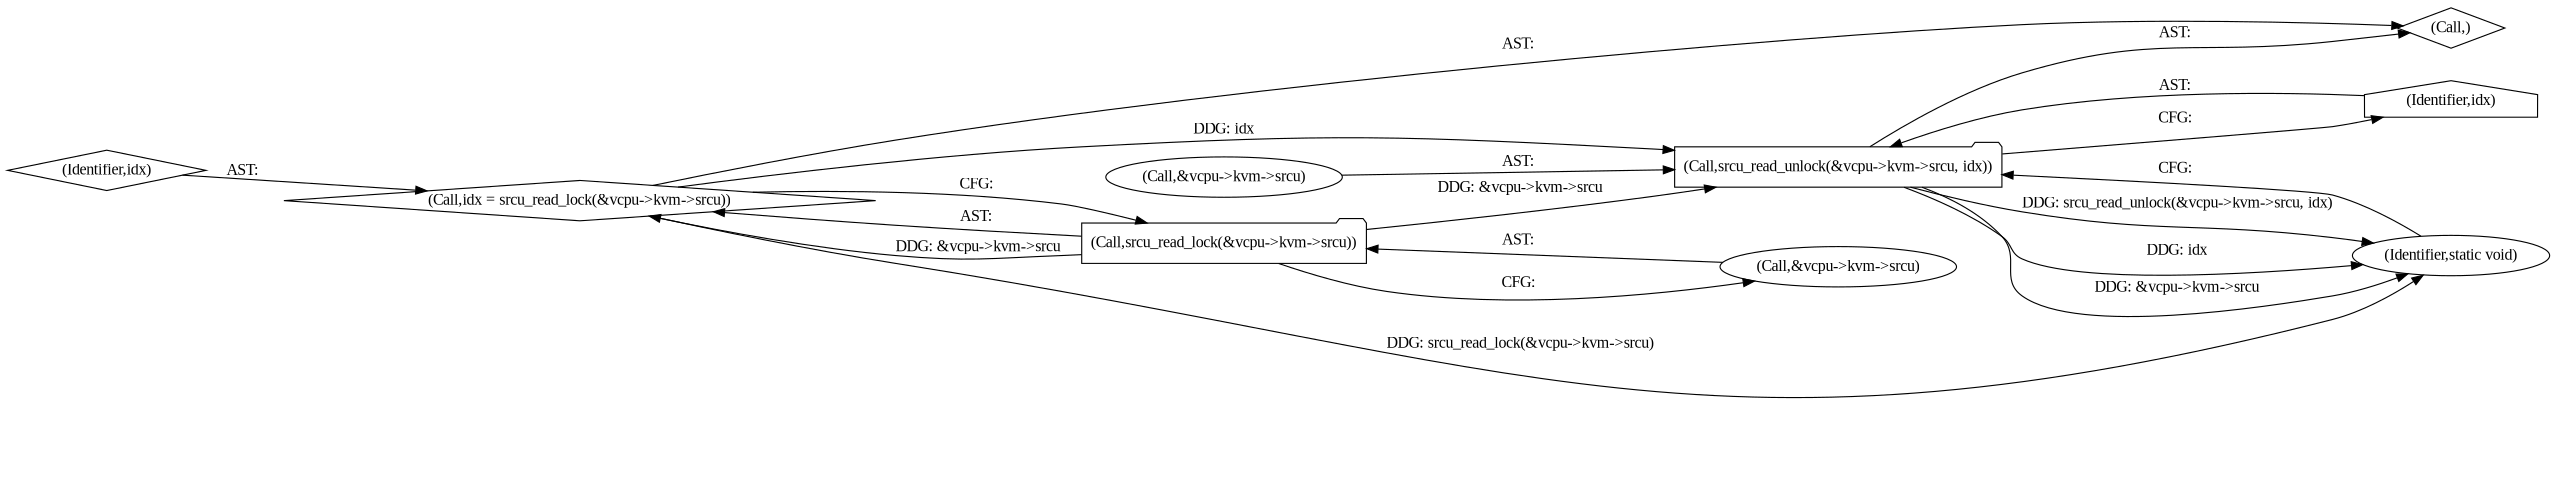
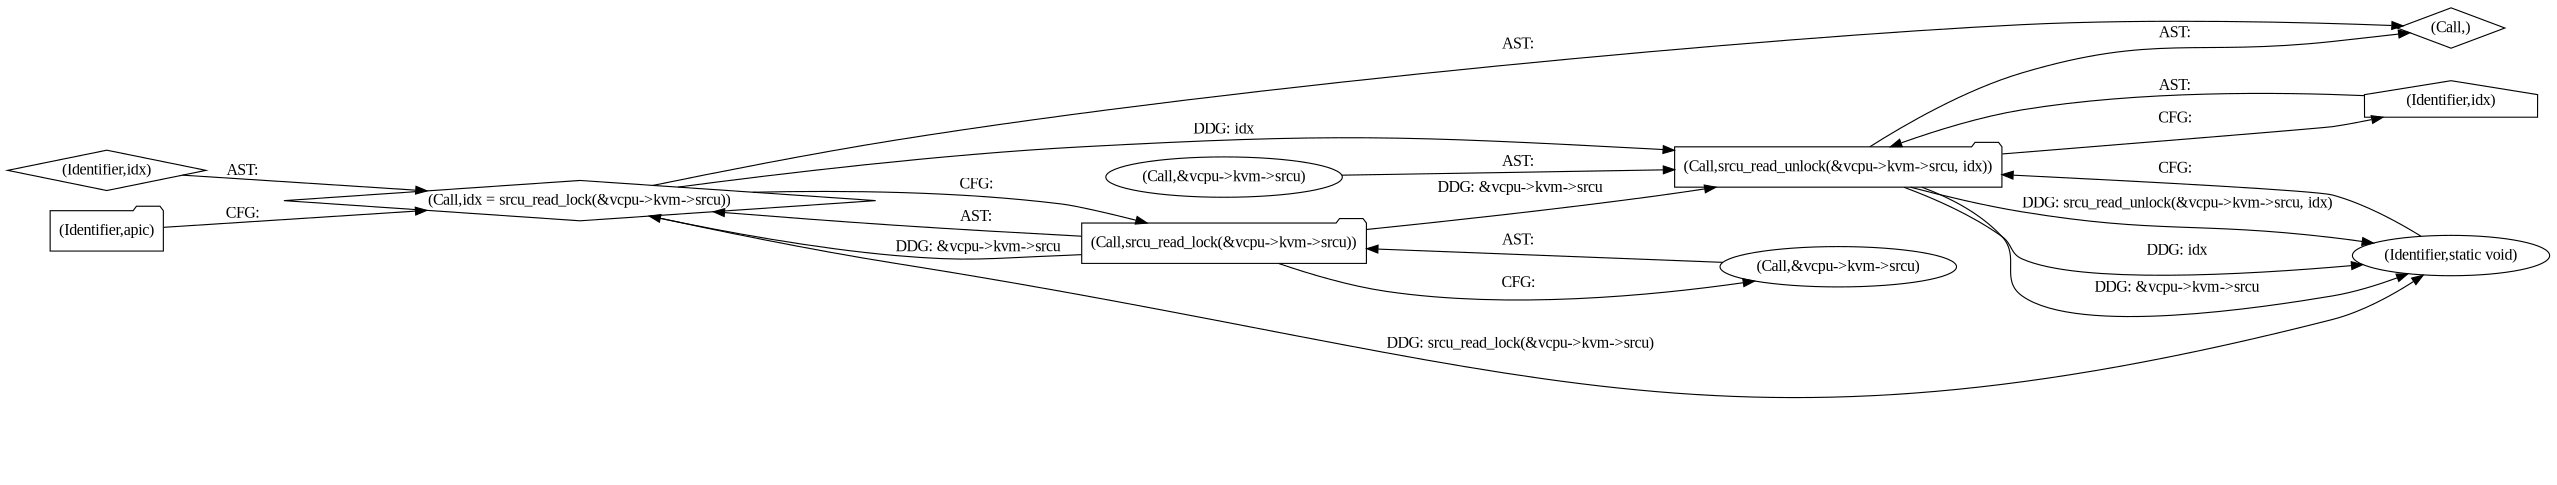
node "(Identifier,apic)": added
